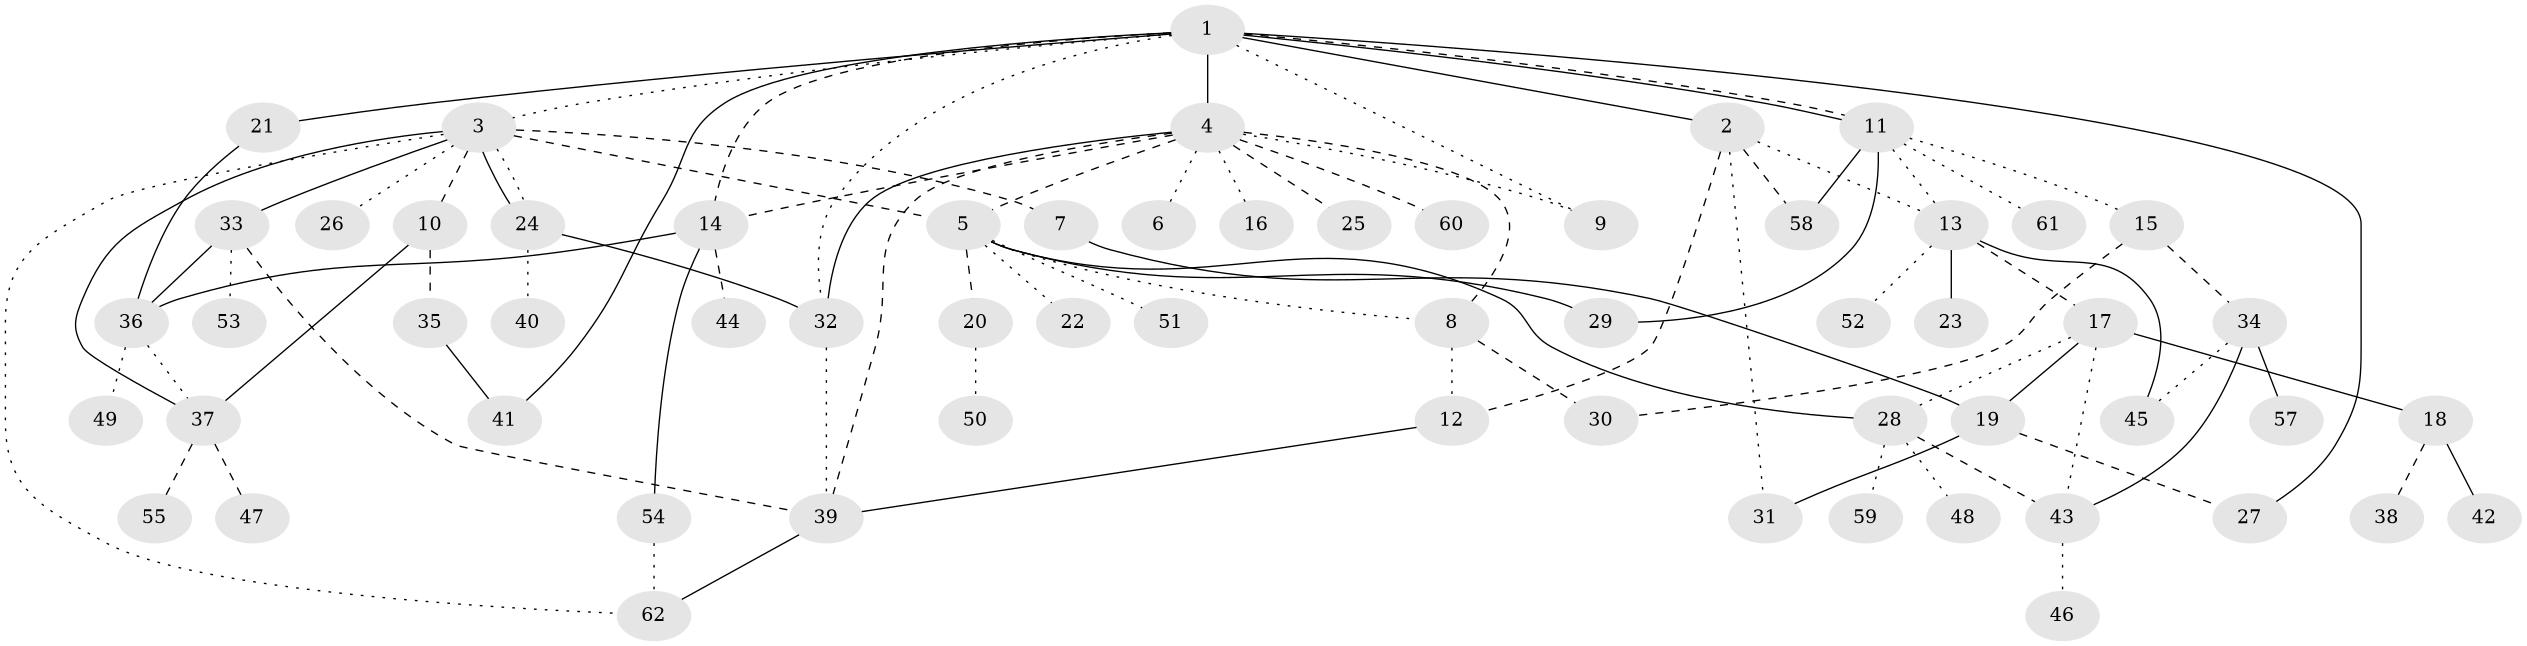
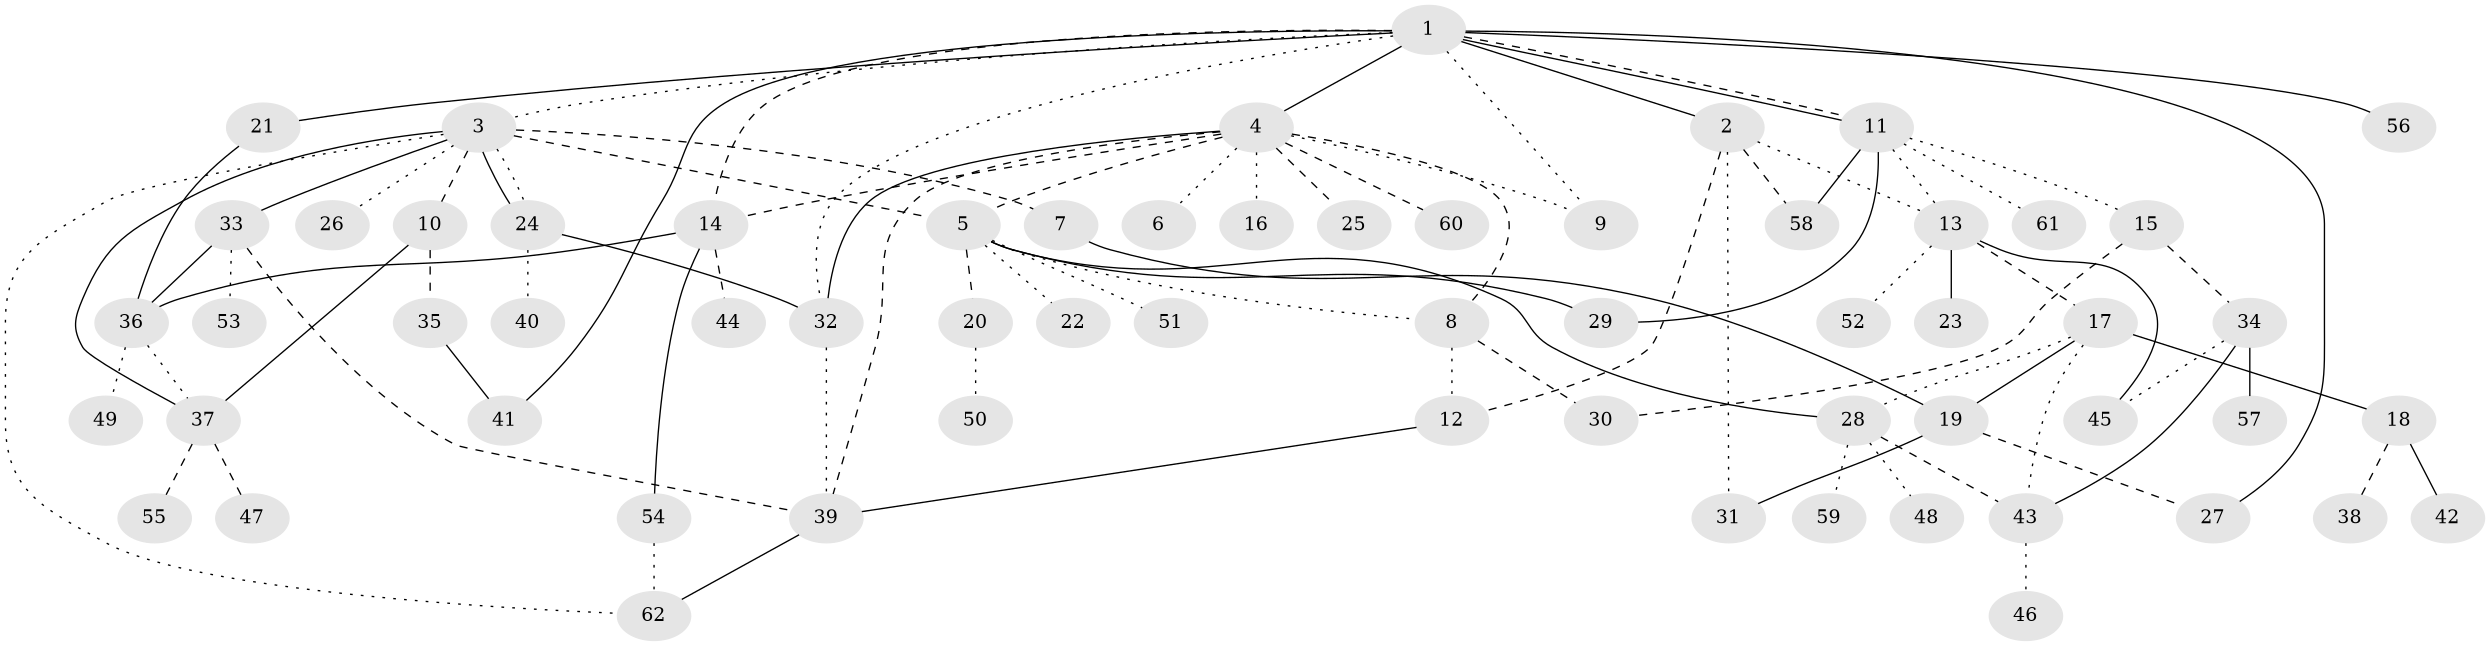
node "56": added
